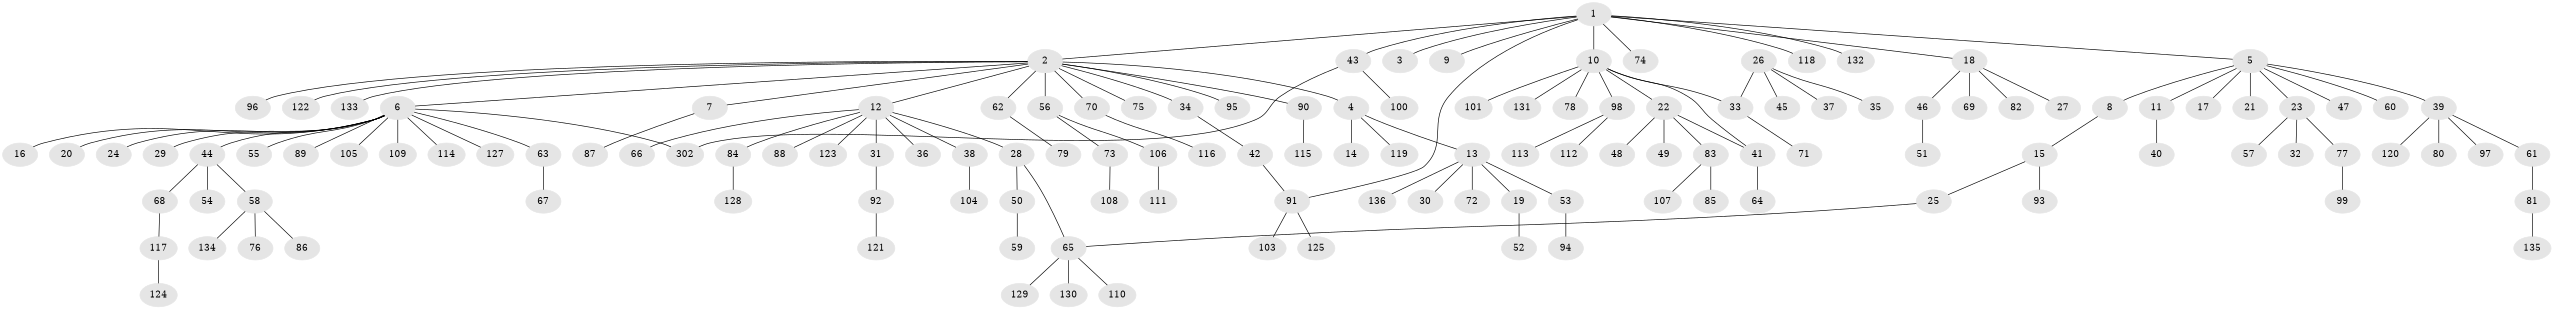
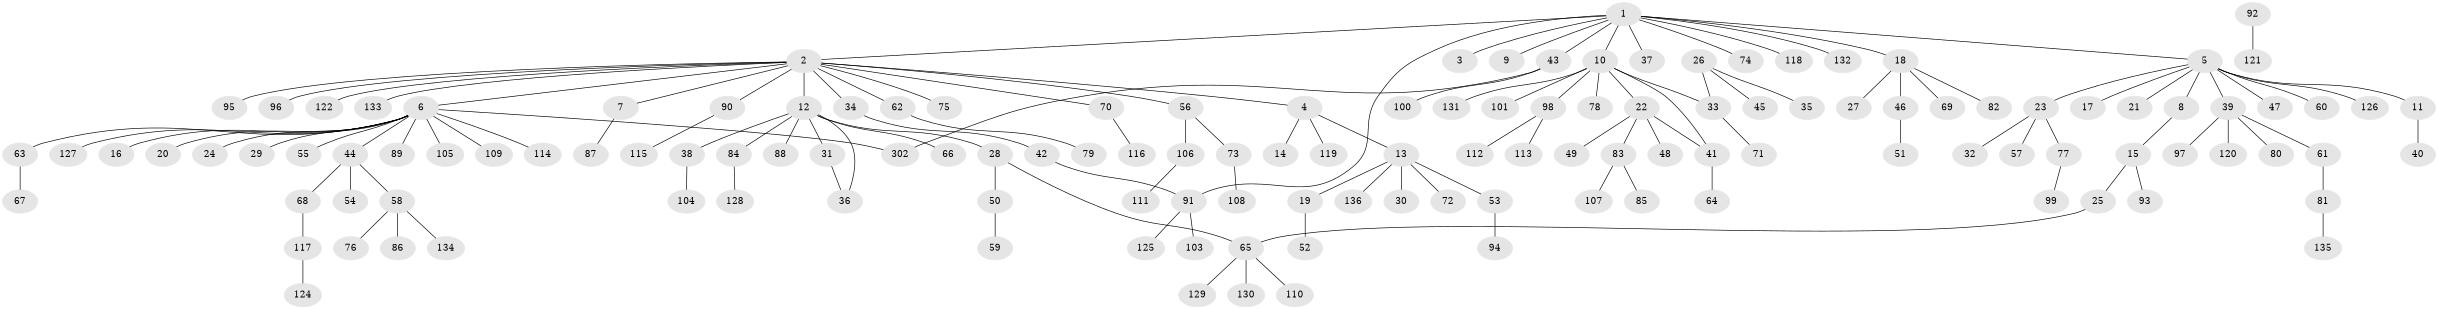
edge "26" -- "37": now "1" -- "37"
node "126": added
node "123": removed
edge "31" -- "92": now "31" -- "36"
